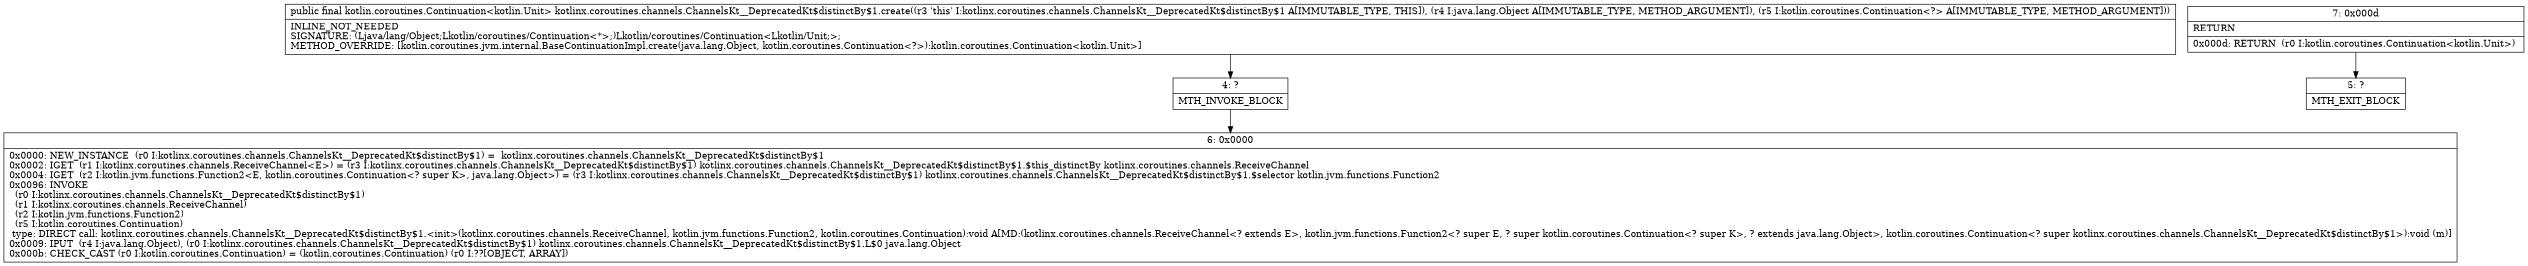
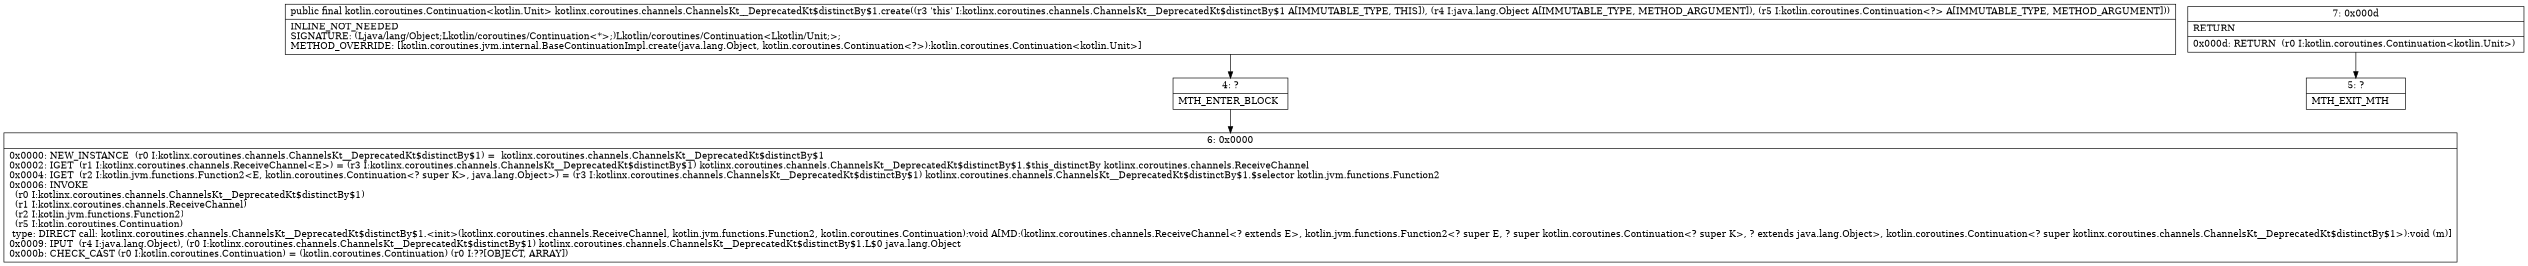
node "4: ?": text "MTH_INVOKE_BLOCK" -> "MTH_ENTER_BLOCK"
node "5: ?": text "MTH_EXIT_BLOCK" -> "MTH_EXIT_MTH"
node "6: 0x0000": text "0x0096: INVOKE" -> "0x0006: INVOKE"
